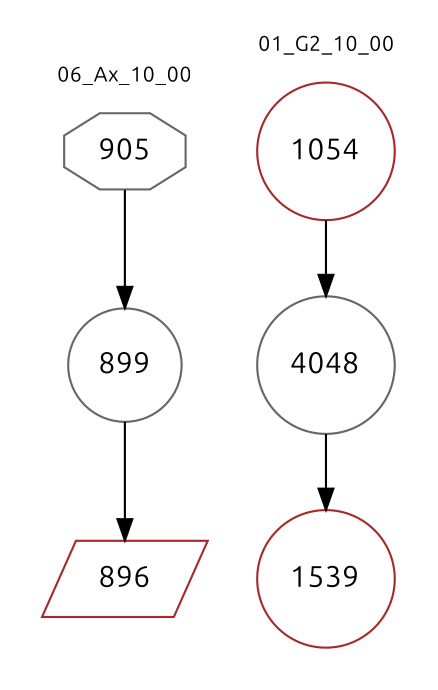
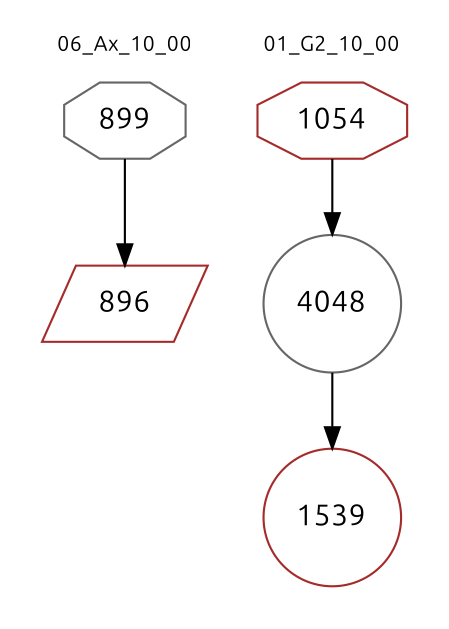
node "905": removed
node "1054": shape circle -> octagon
node "899": shape circle -> octagon
